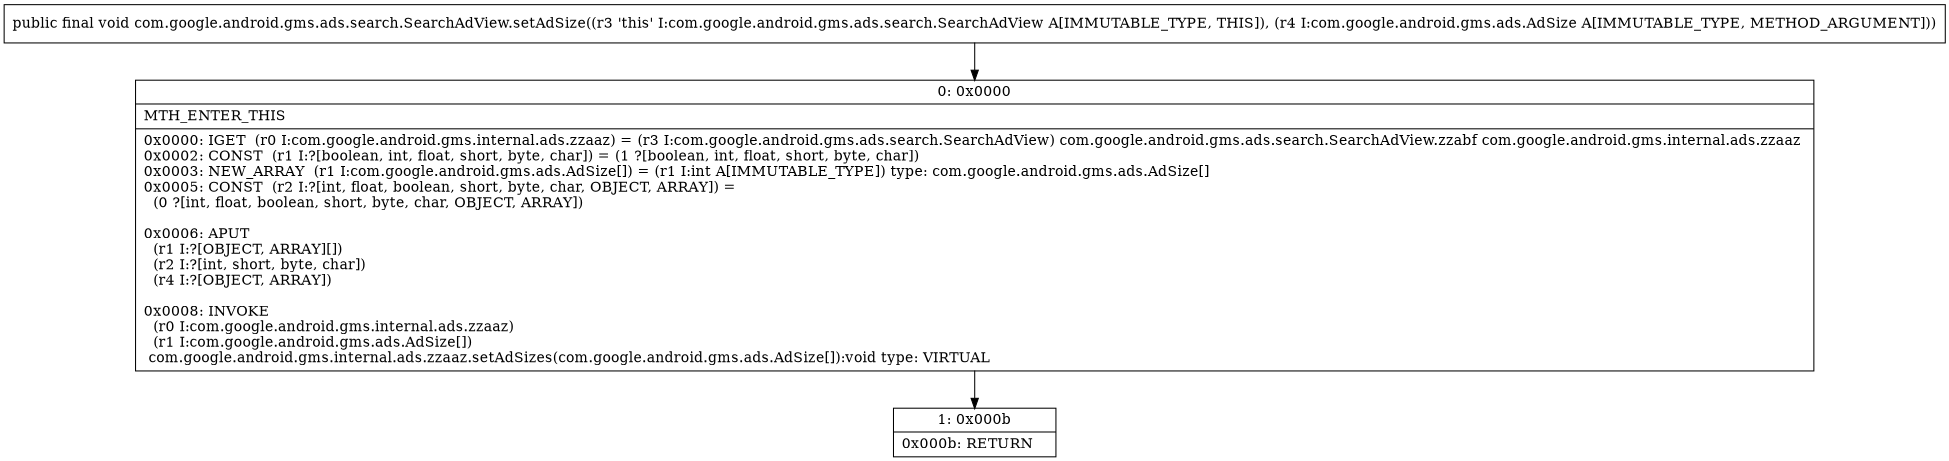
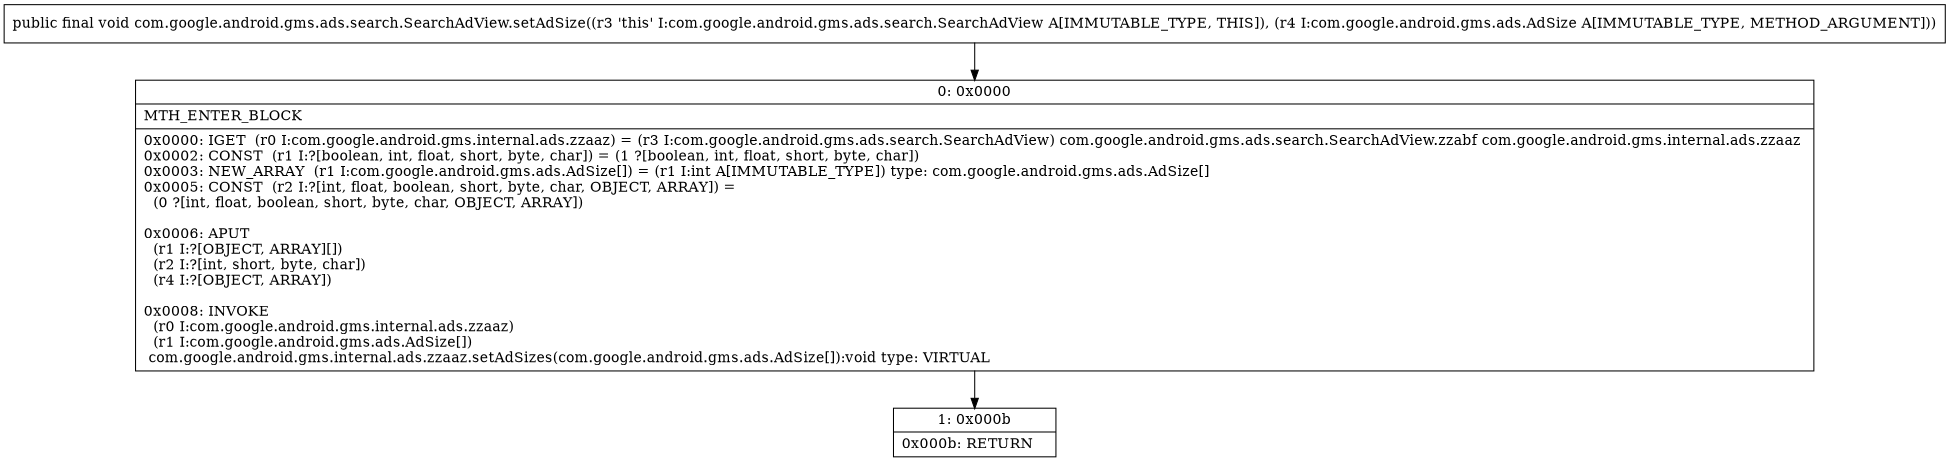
node "0: 0x0000": text "MTH_ENTER_THIS" -> "MTH_ENTER_BLOCK"
